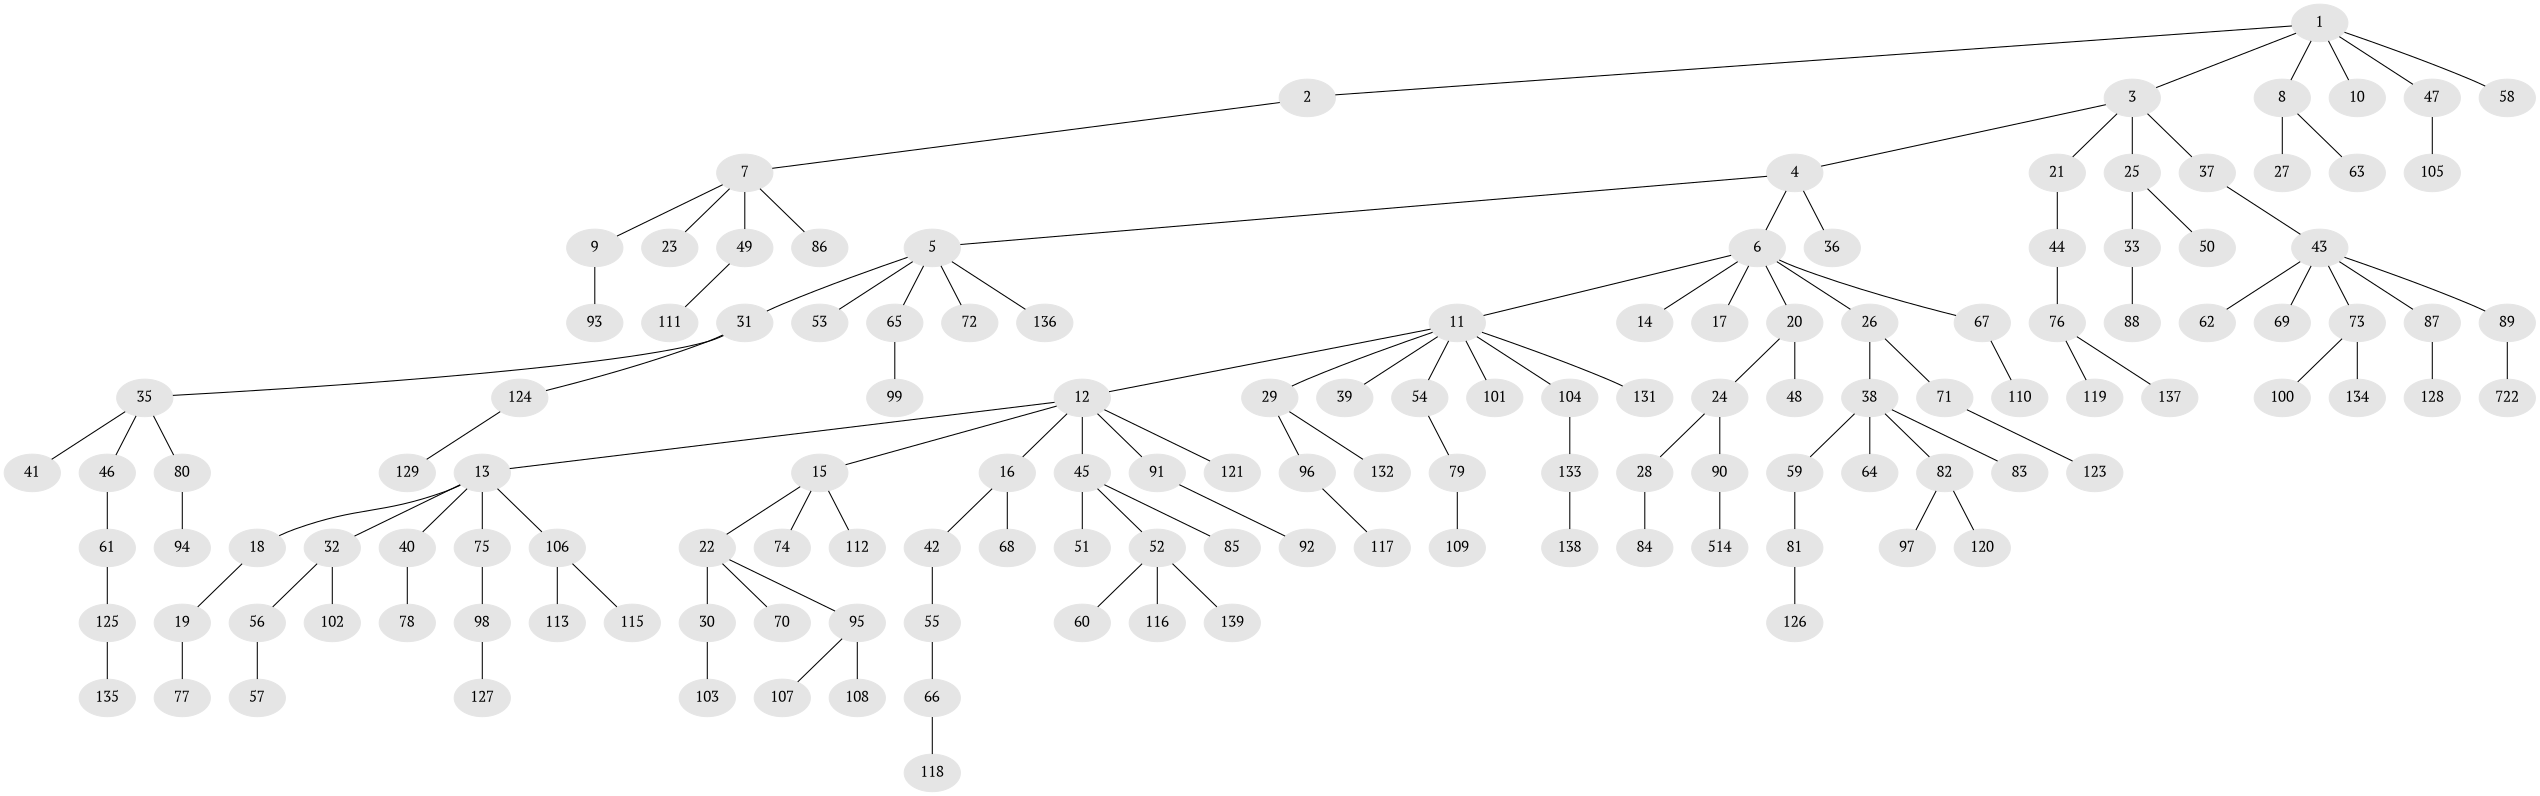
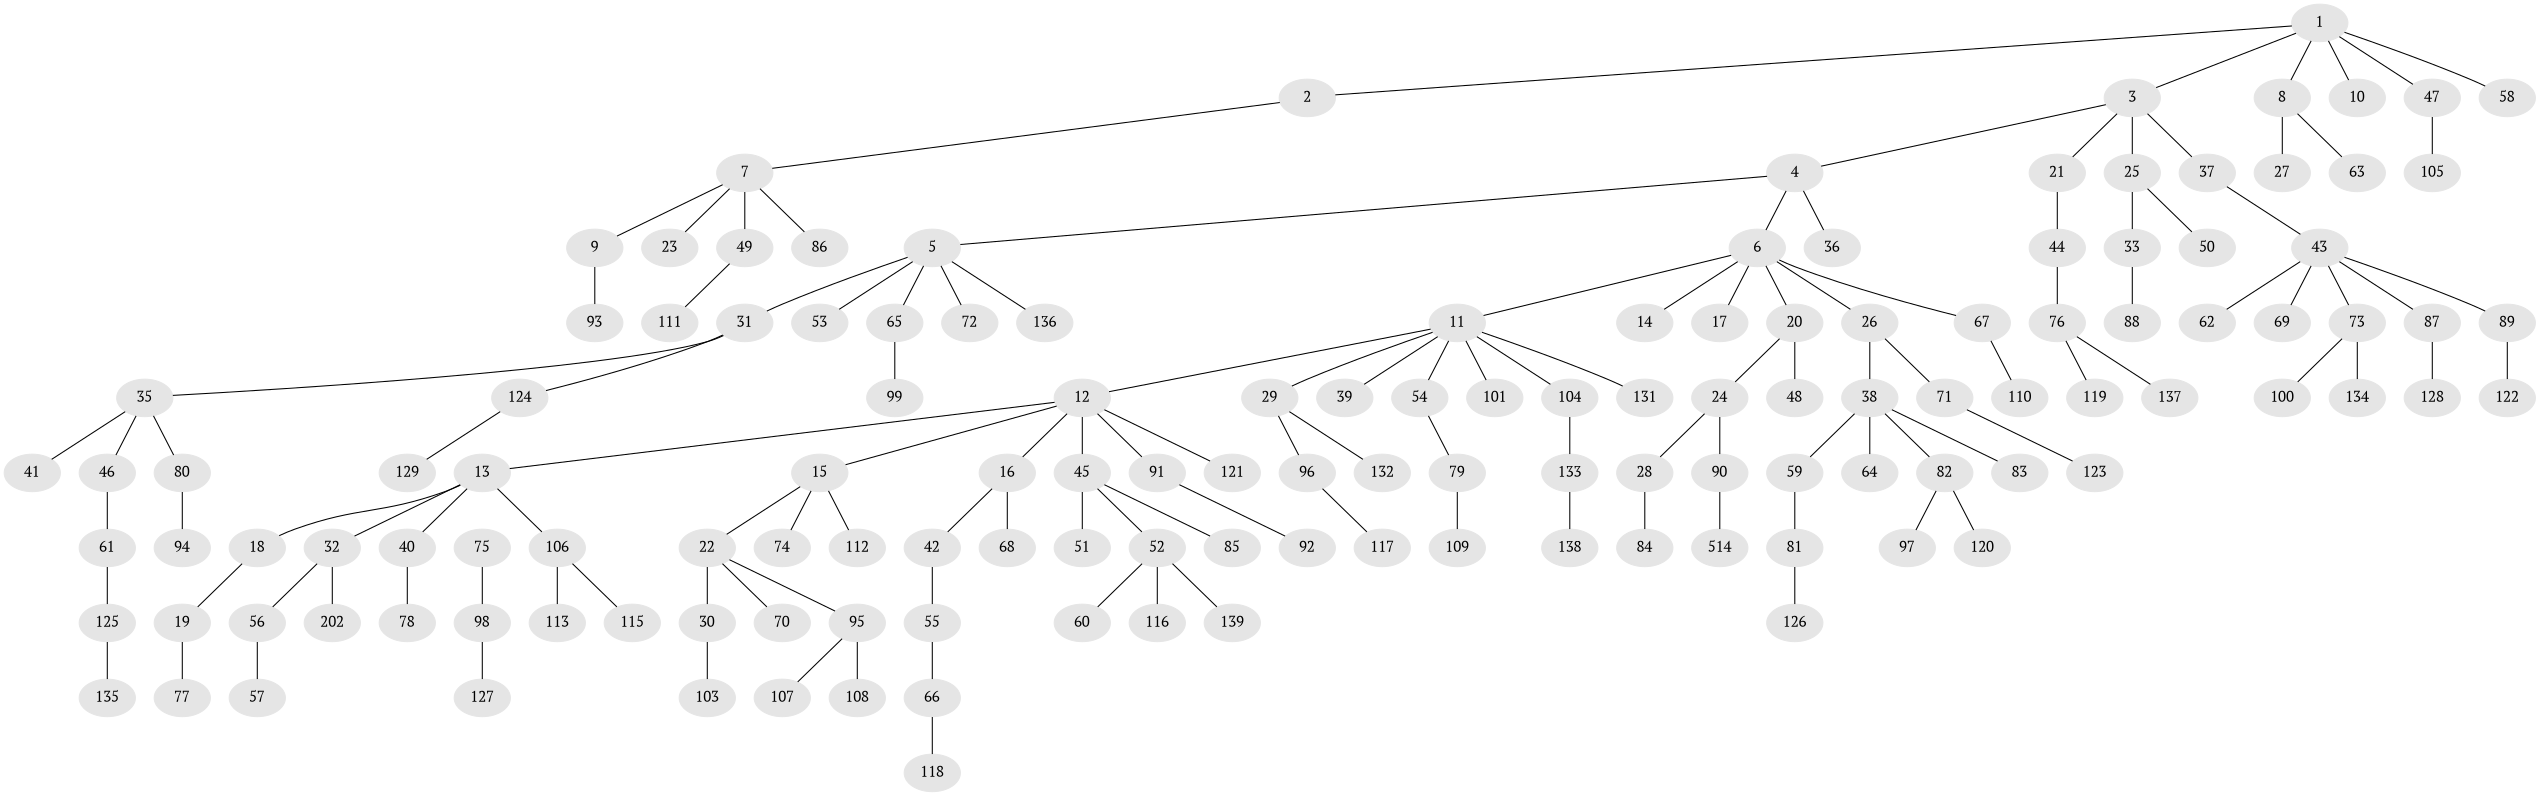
node "722": label "722" -> "122"
edge "13" -- "75": removed
node "102": label "102" -> "202"
